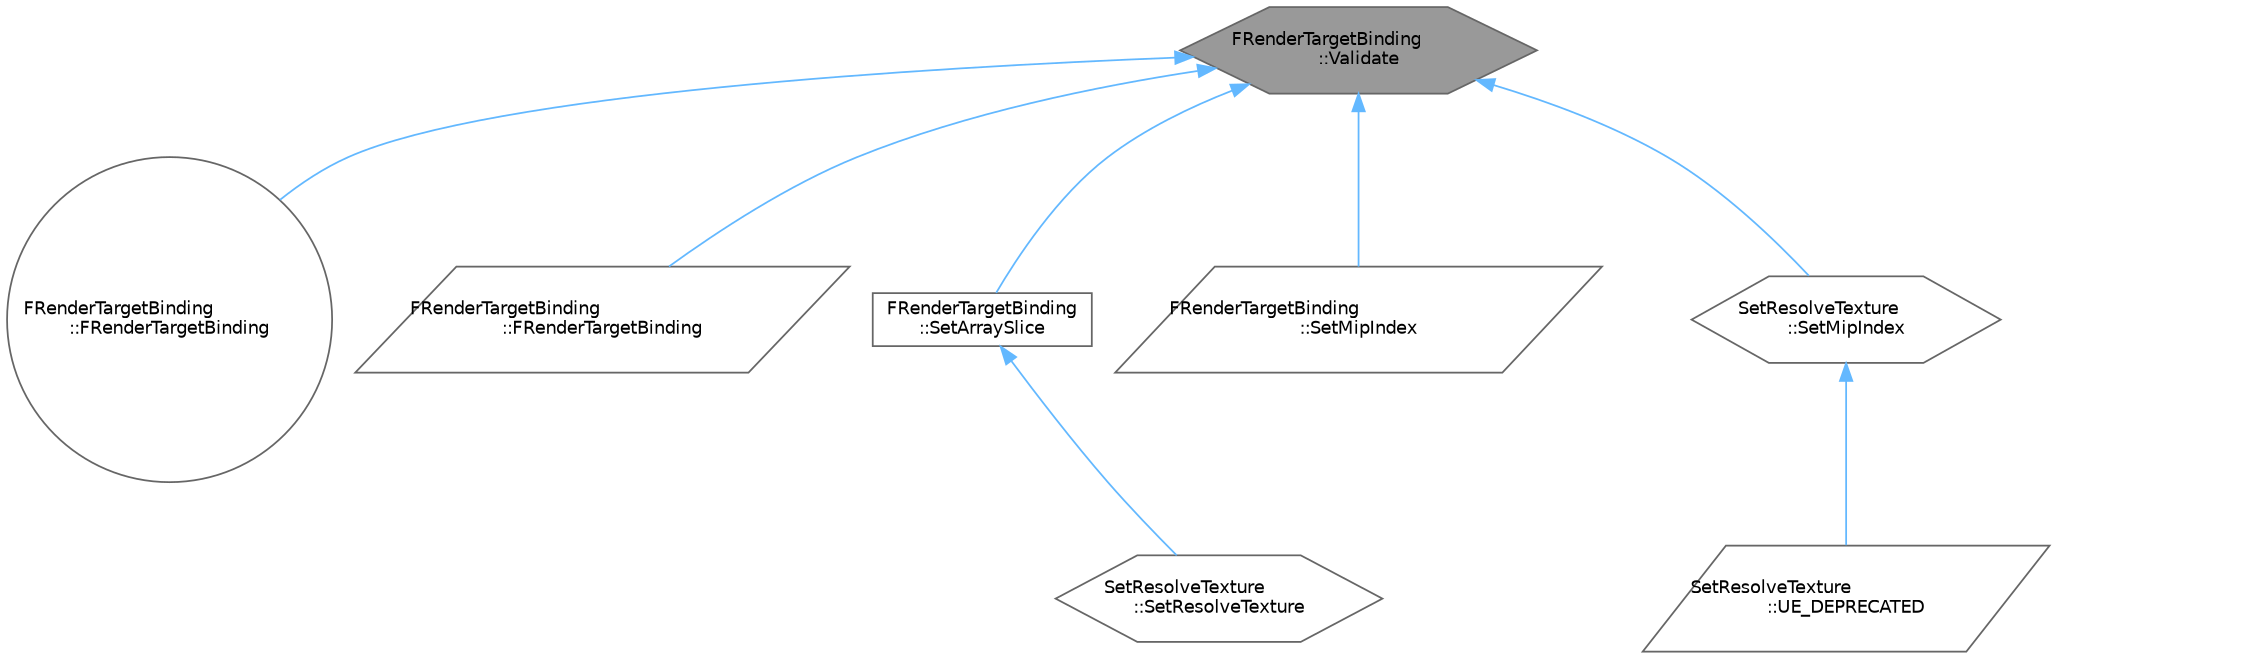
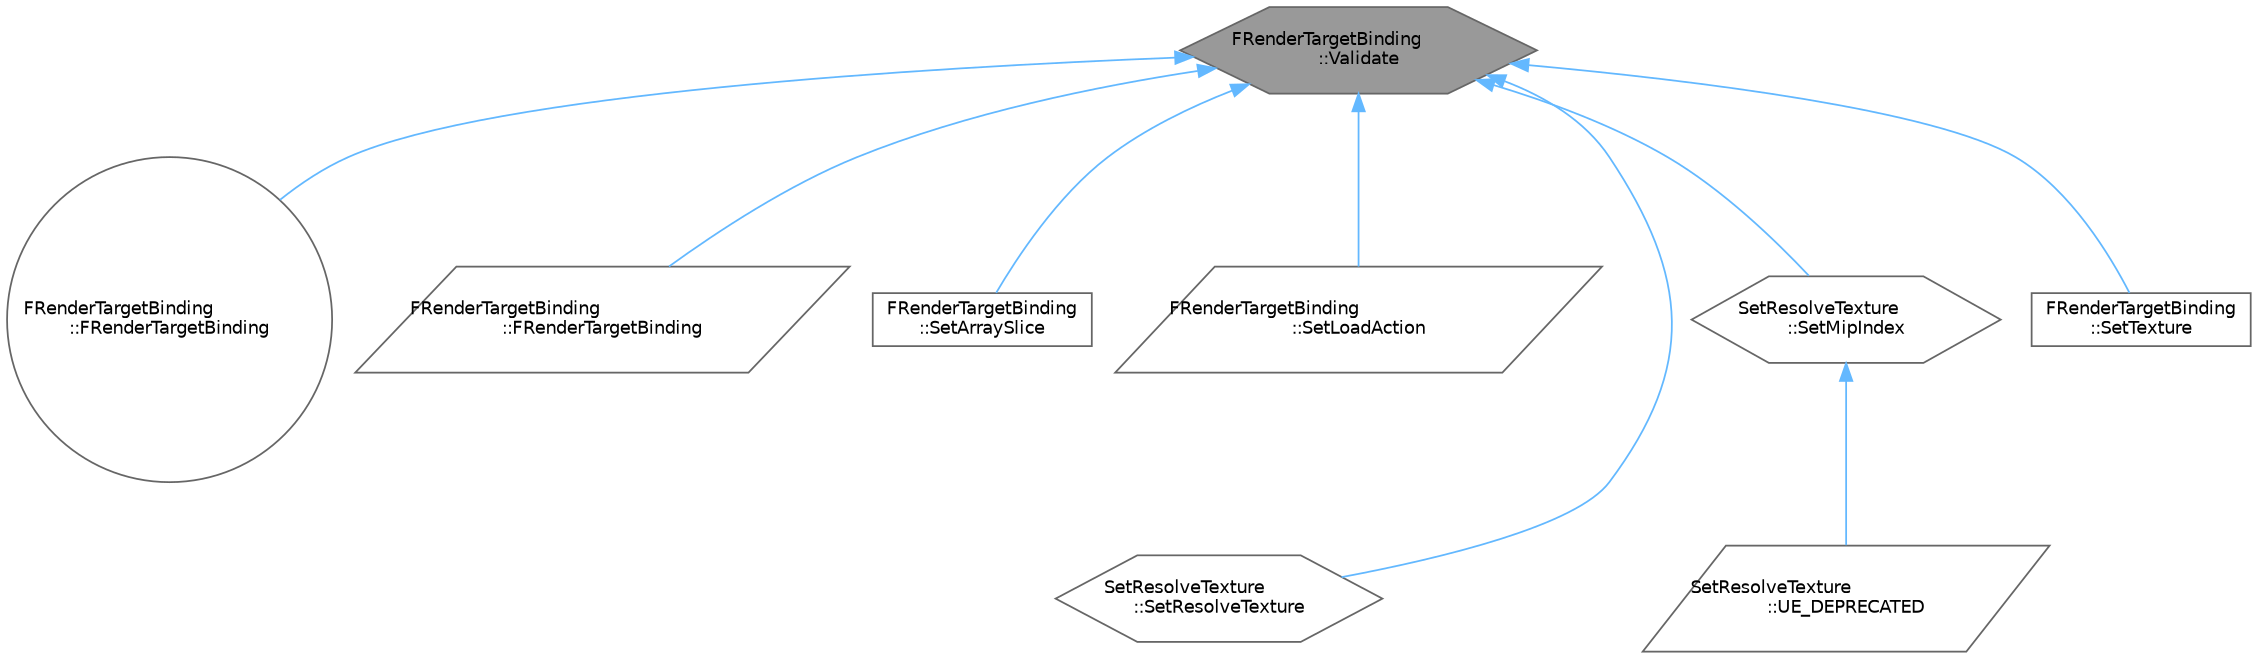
node "FRenderTargetBinding ::SetMipIndex": label "FRenderTargetBinding ::SetMipIndex" -> "FRenderTargetBinding ::SetLoadAction"
node "FRenderTargetBinding ::SetTexture": added
edge "SetResolveTexture ::SetResolveTexture" -> "FRenderTargetBinding ::SetArraySlice": now "SetResolveTexture ::SetResolveTexture" -> "FRenderTargetBinding ::Validate"
